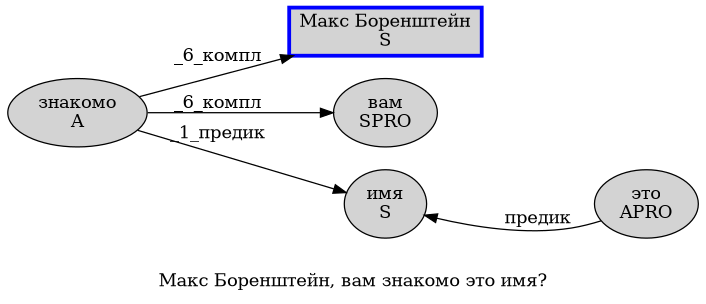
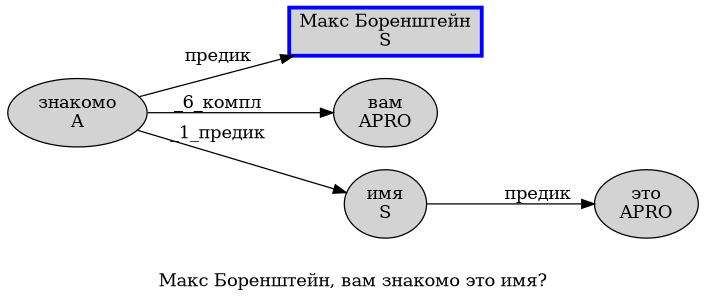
edge "знакомо A" -> "Макс Боренштейн S": label "_6_компл" -> "предик"
node "вам SPRO": label "вам SPRO" -> "вам APRO"
edge "это APRO" -> "имя S": reversed
